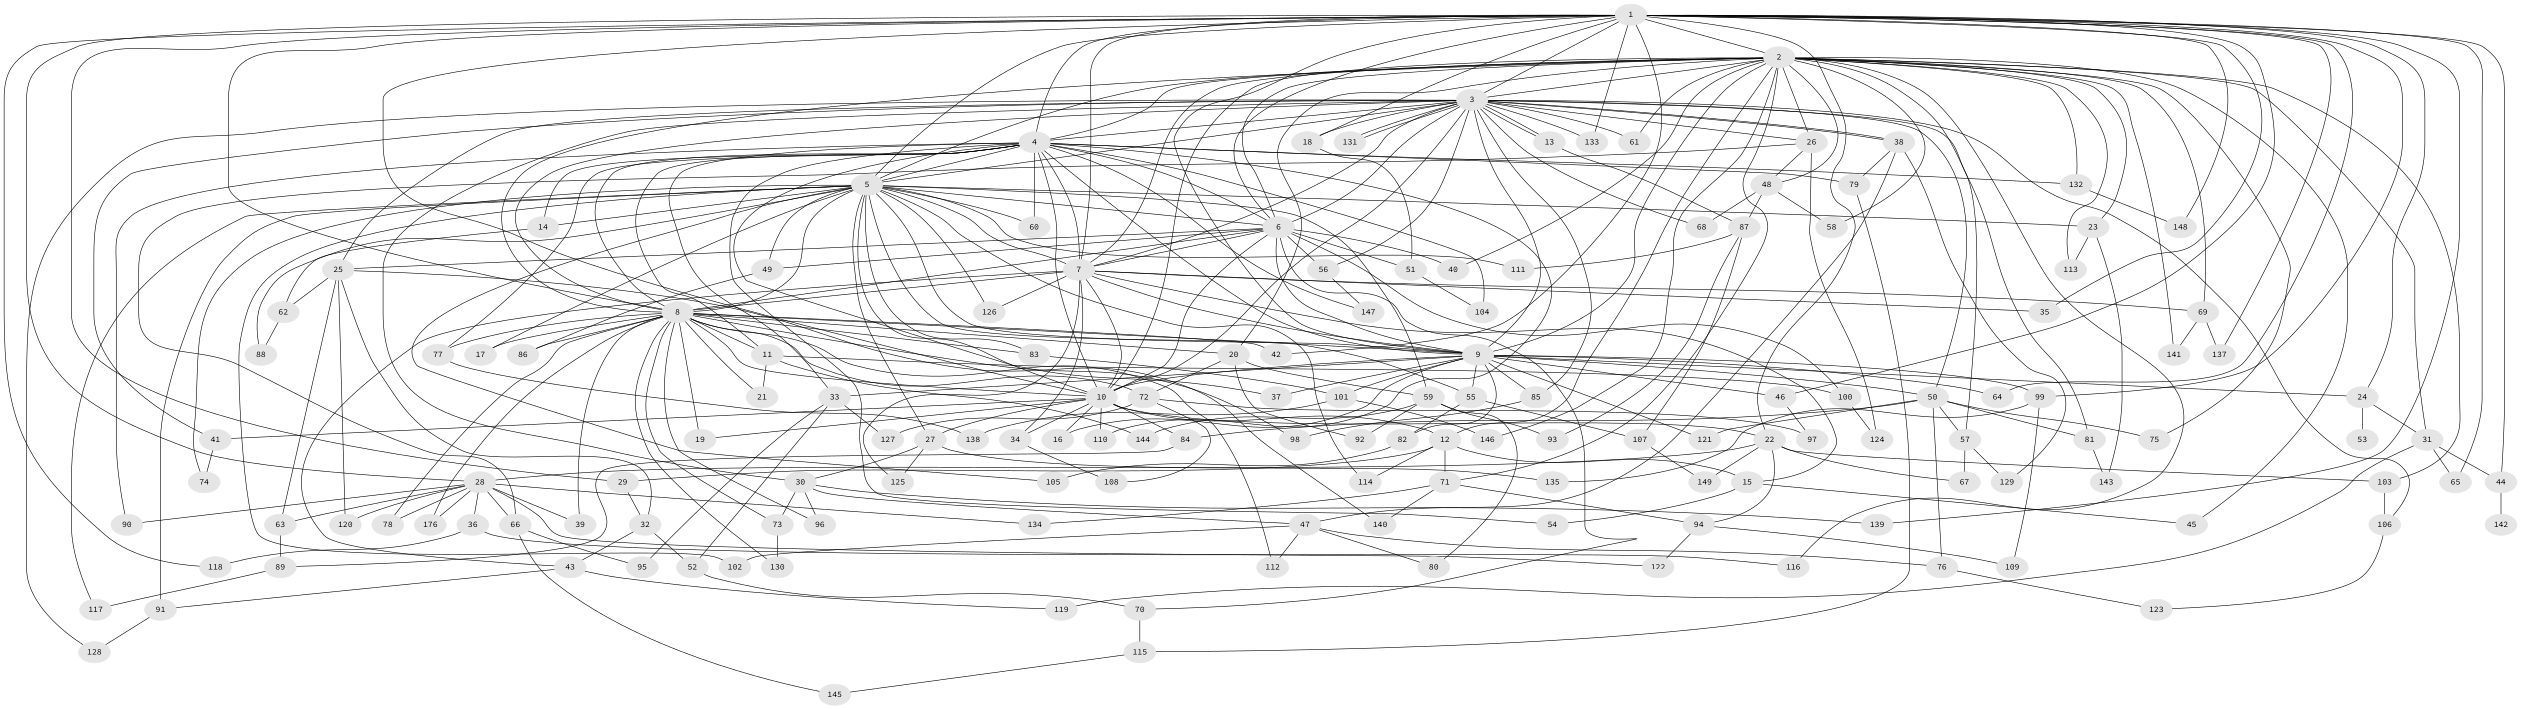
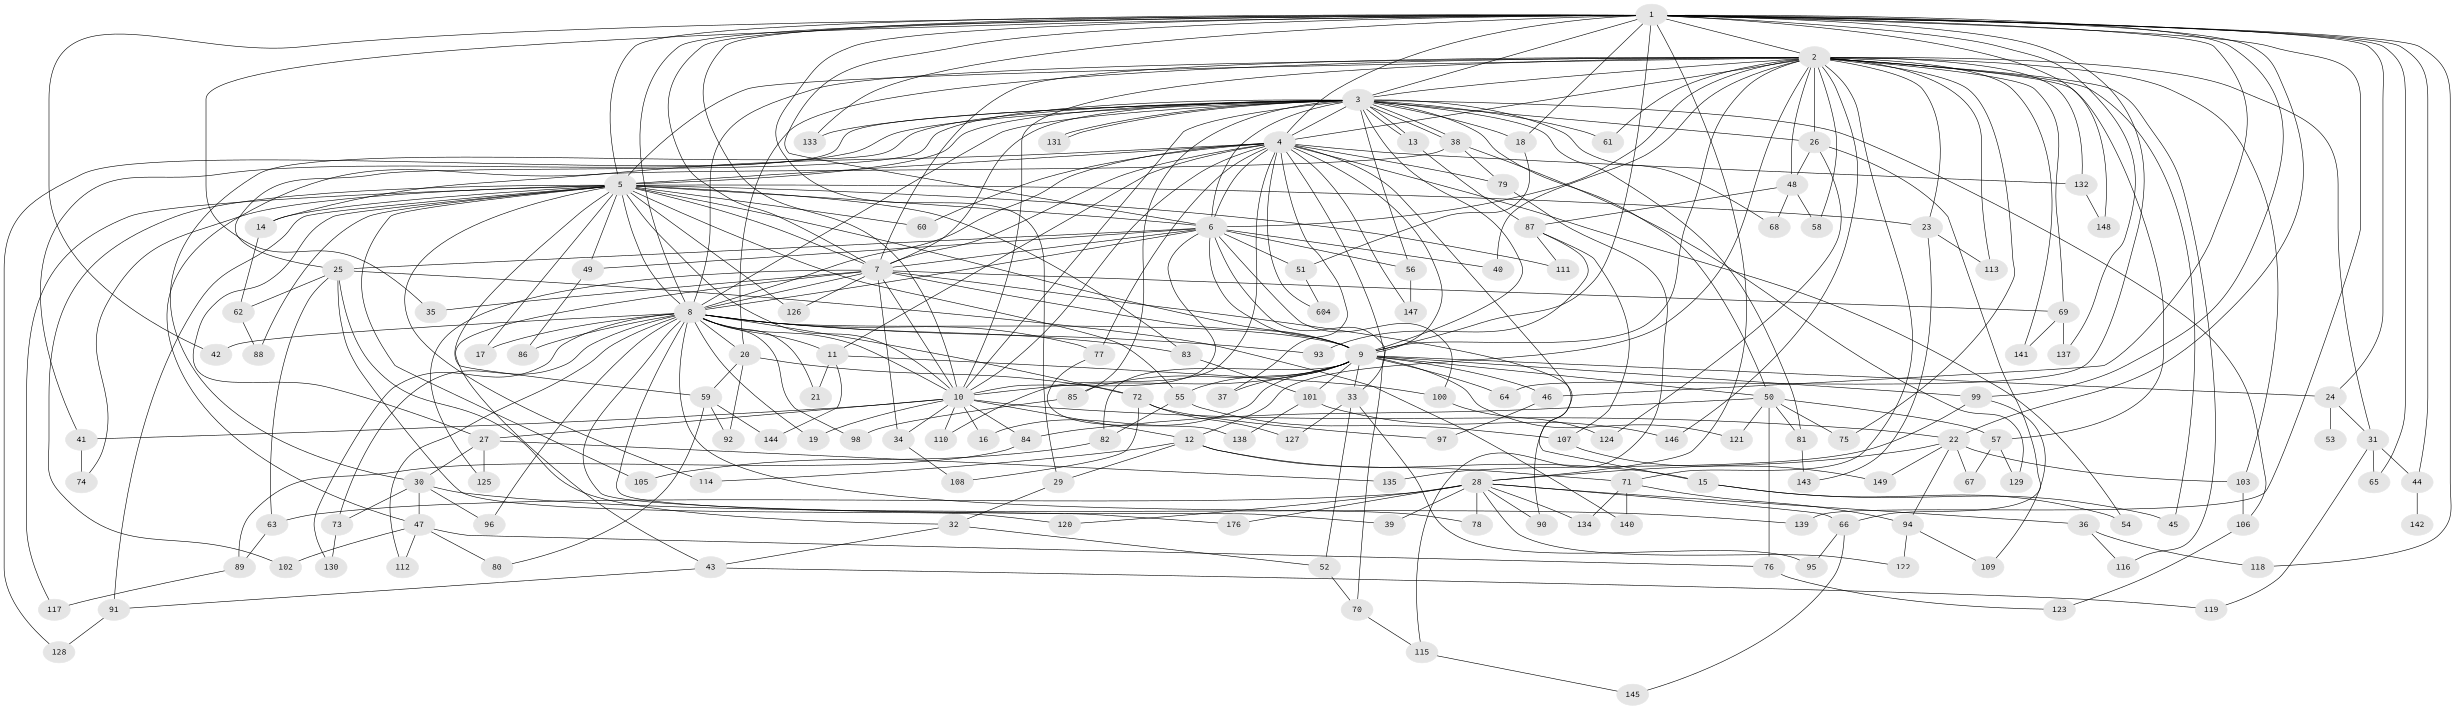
node "104": label "104" -> "604"
edge "59" -- "93": now "8" -- "93"
